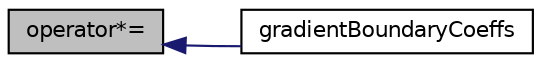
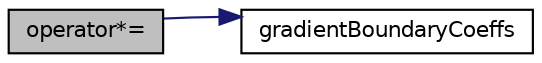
edge "gradientBoundaryCoeffs" -> "operator*=": reversed
